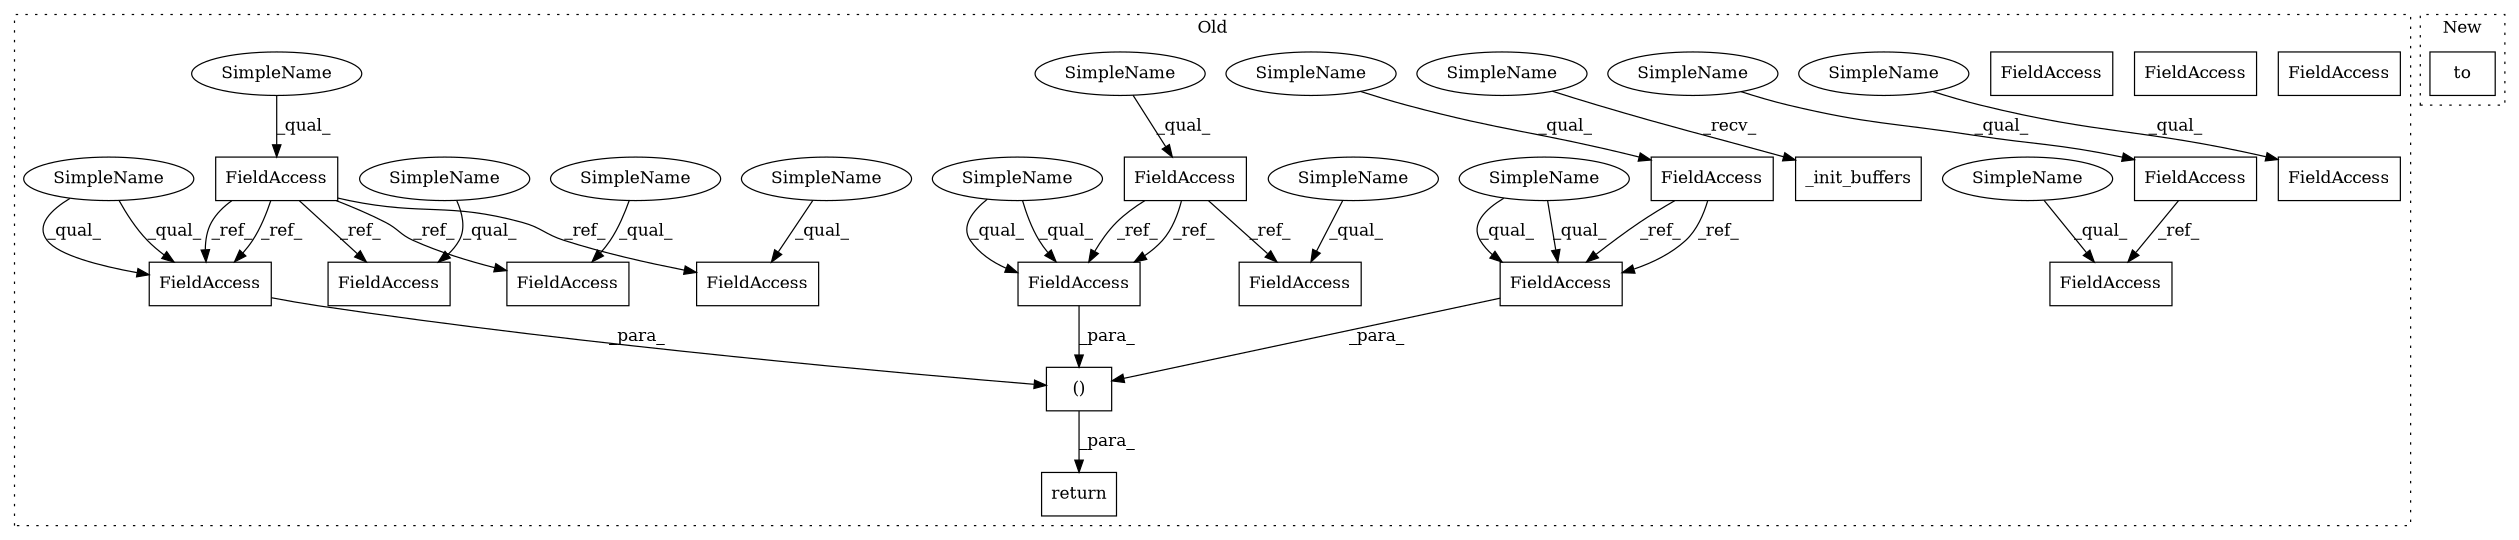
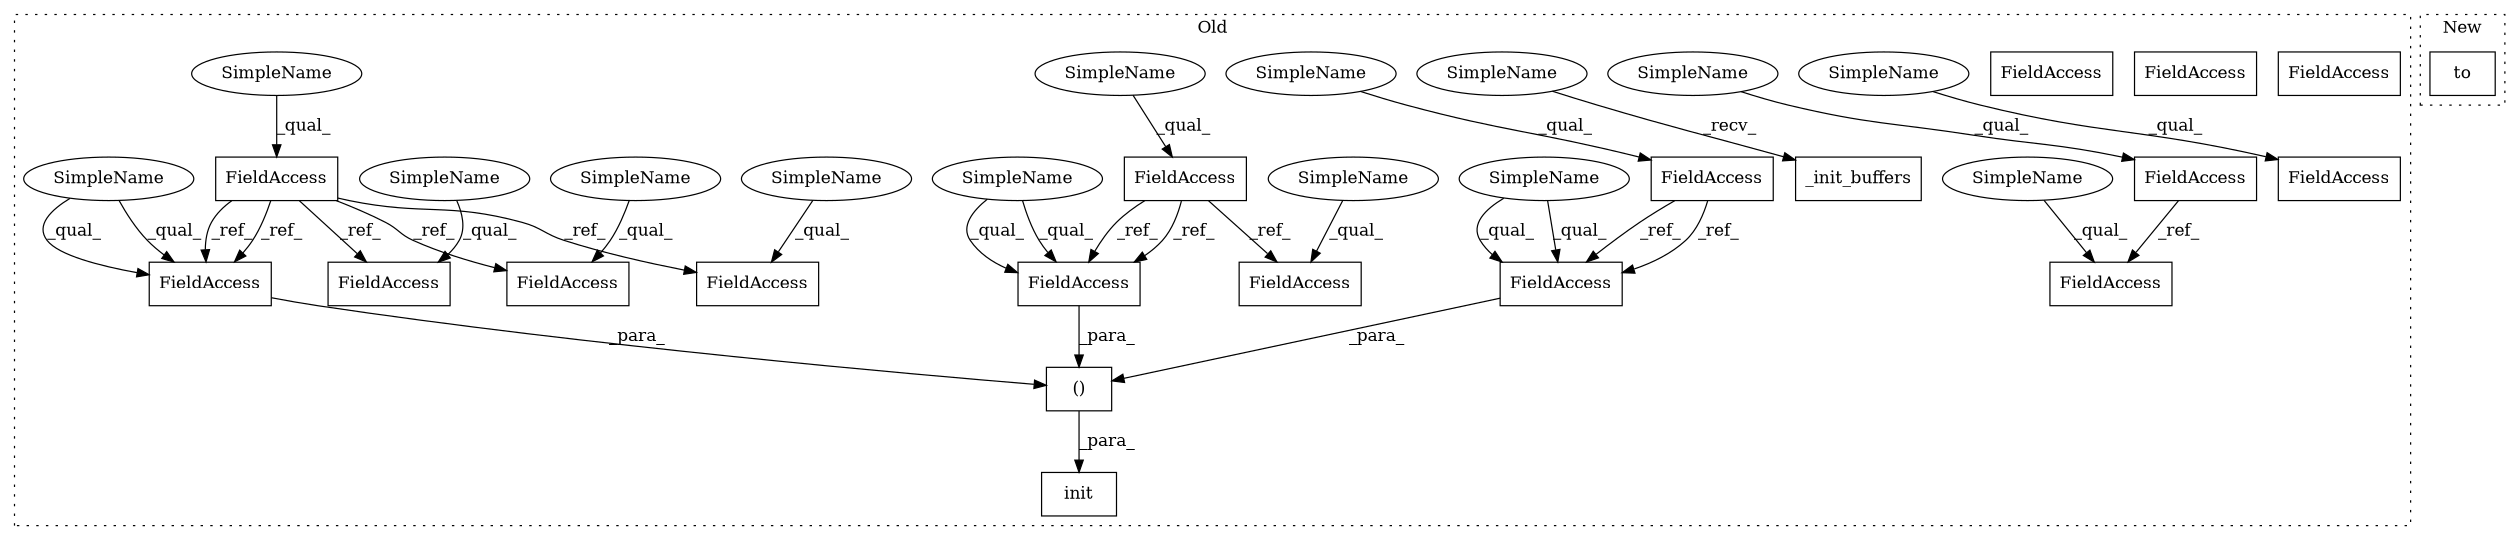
node "return": label "return" -> "init"
